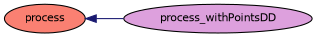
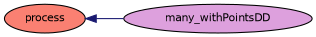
node "process_withPointsDD": label "process_withPointsDD" -> "many_withPointsDD"
